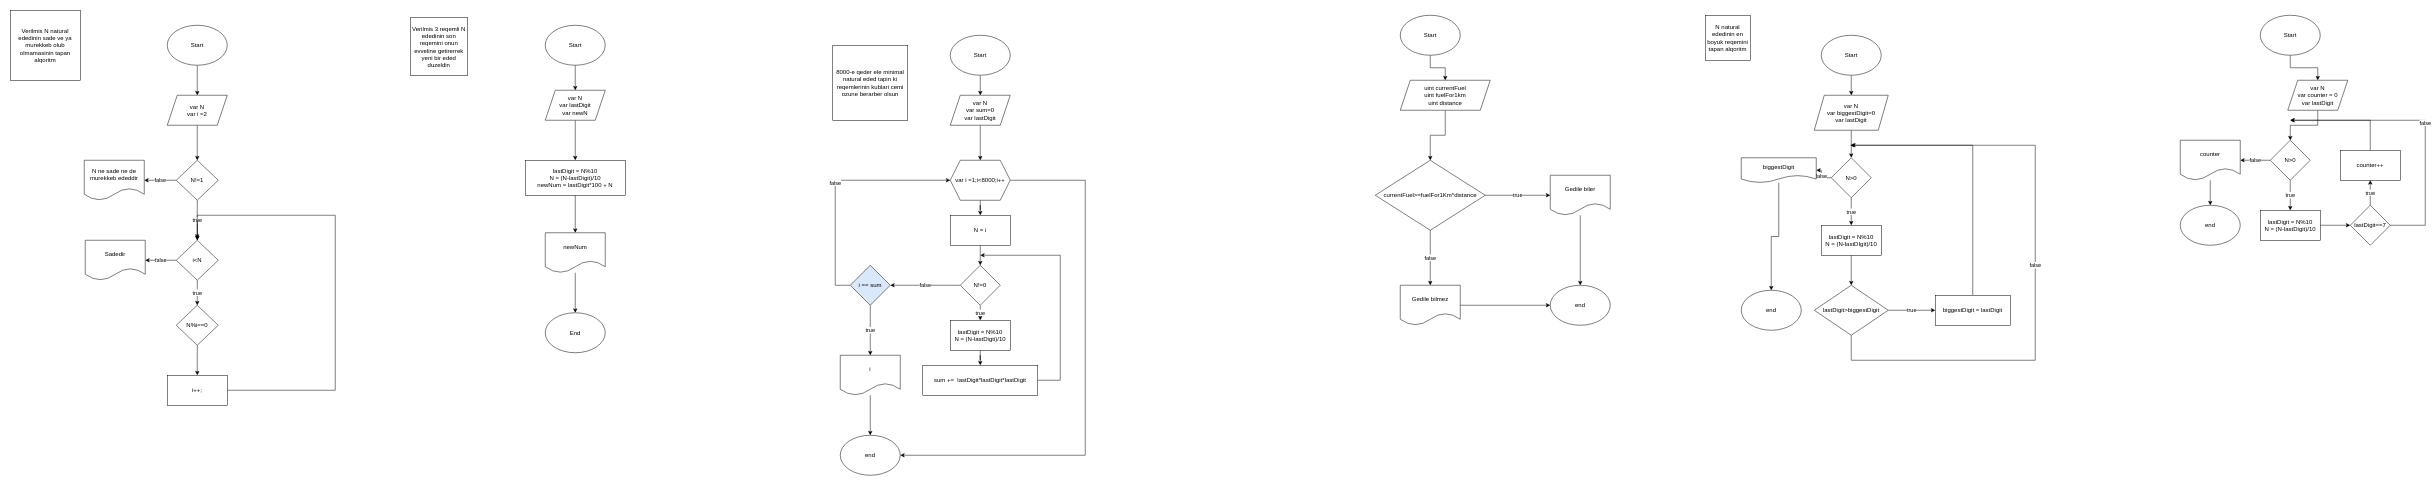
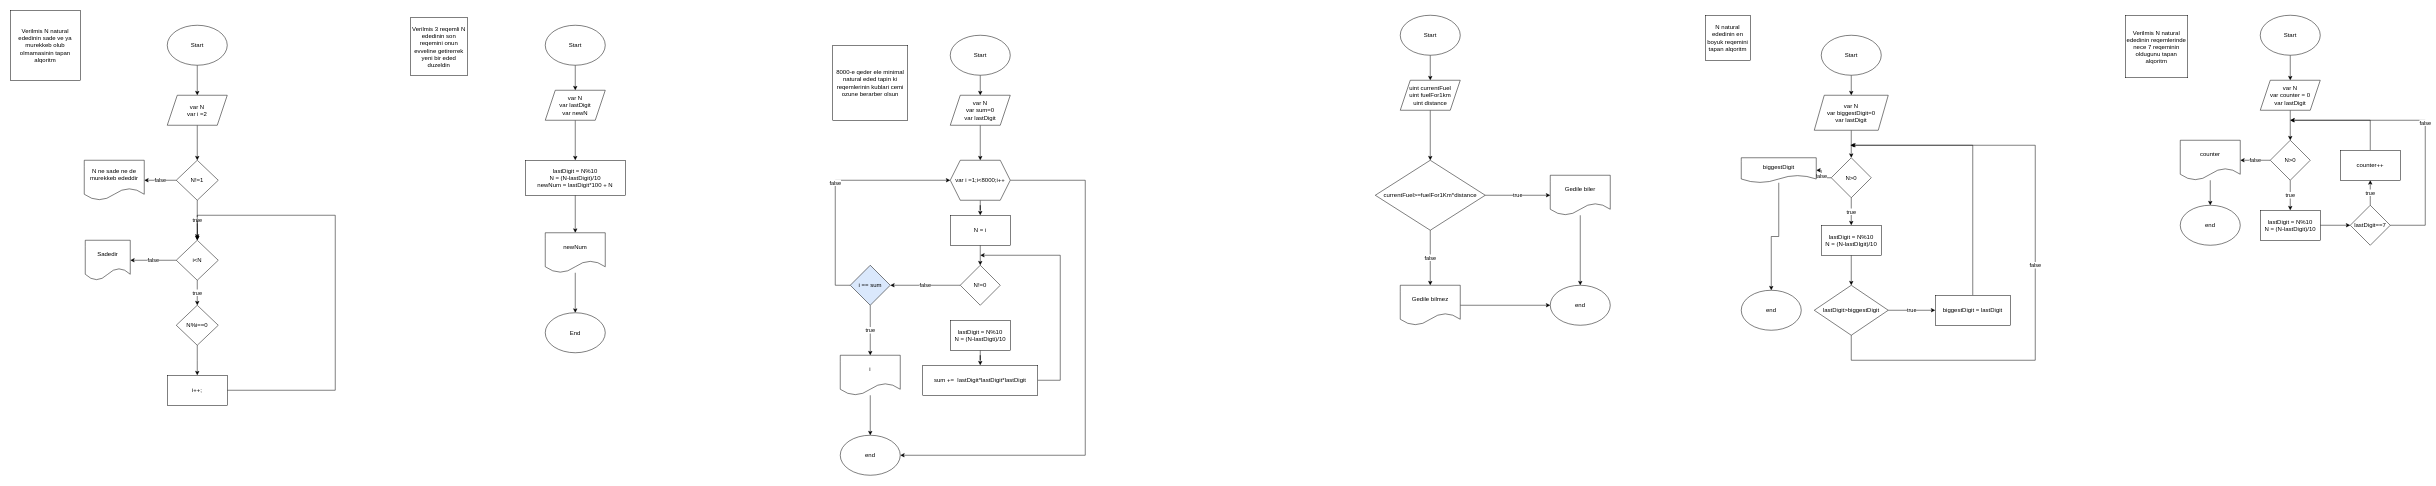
node "Verilmis N natural ededinin reqemlerinde nece 7 reqeminin oldugunu tapan alqoritm": added
node "uint currentFuel uint fuelFor1km uint distance": size 90x30 -> 60x30
node "var N var counter = 0 var lastDigit": moved (2318, 95) -> (2290, 95)
node "Sadedir": size 60x40 -> 45x40
edge "N!=0" -> "lastDigit = N%10 N = (N-lastDigti)/10": removed, label "true"
